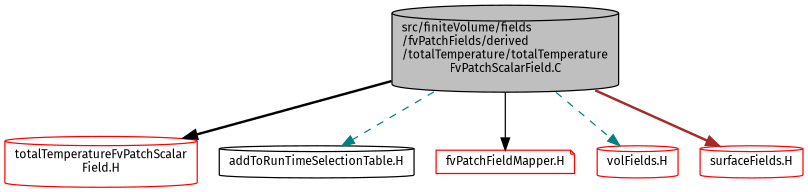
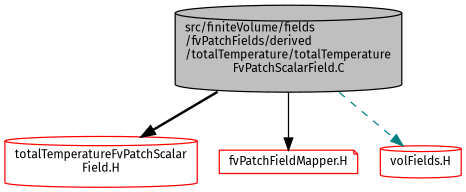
node "addToRunTimeSelectionTable.H": removed
node "surfaceFields.H": removed
